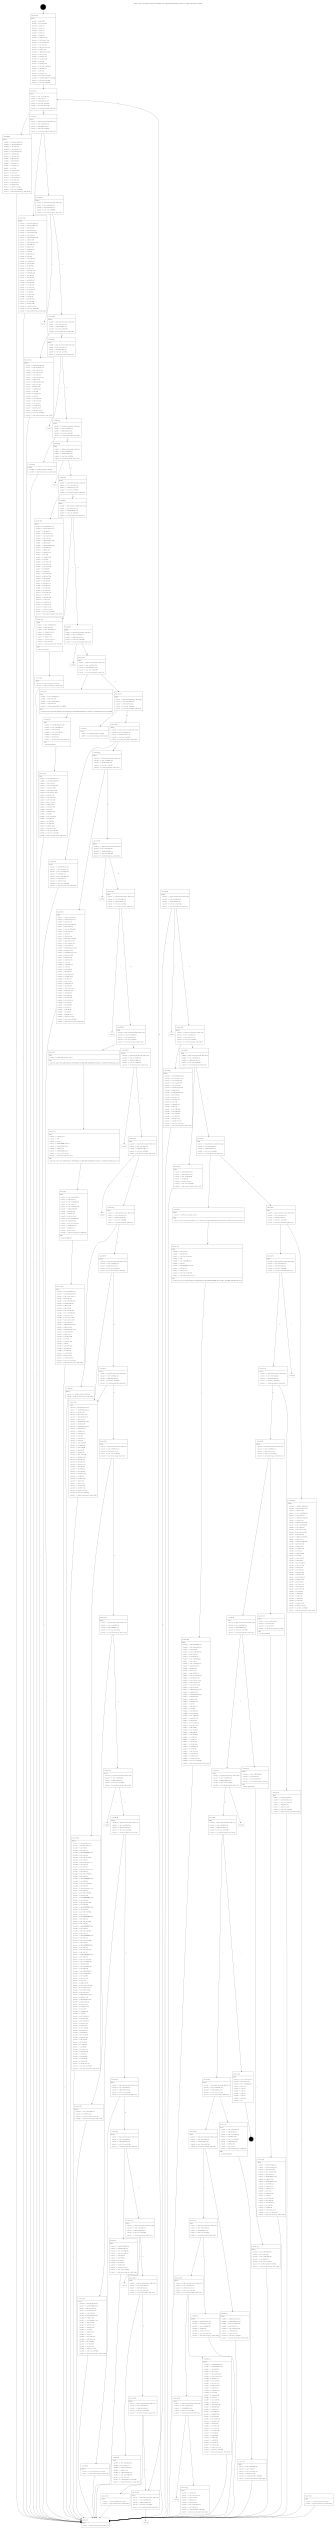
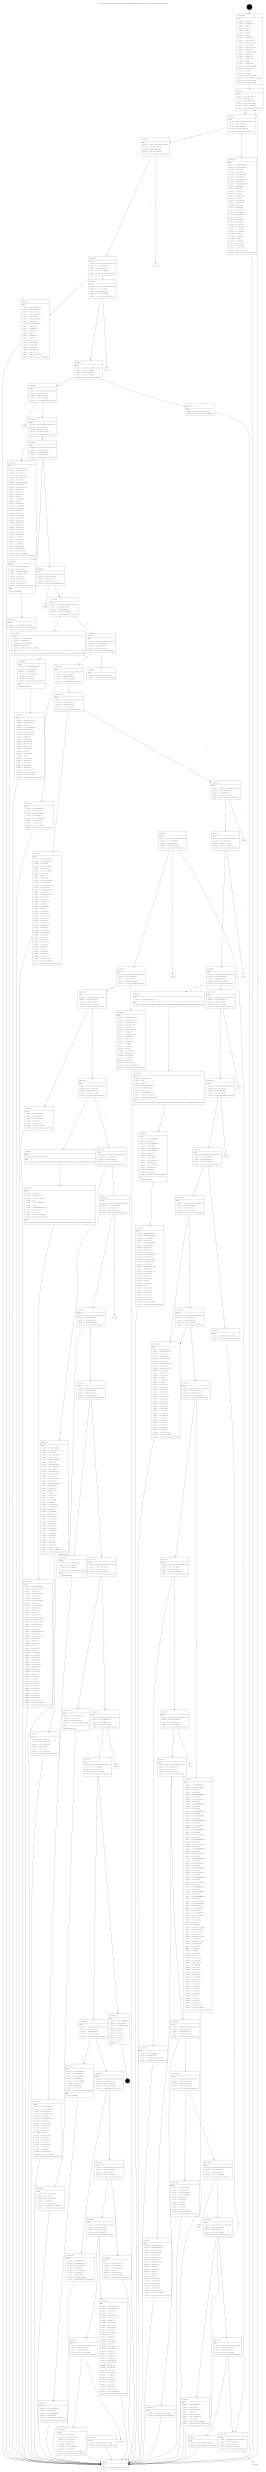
node "0x402bd1 [86]": removed
